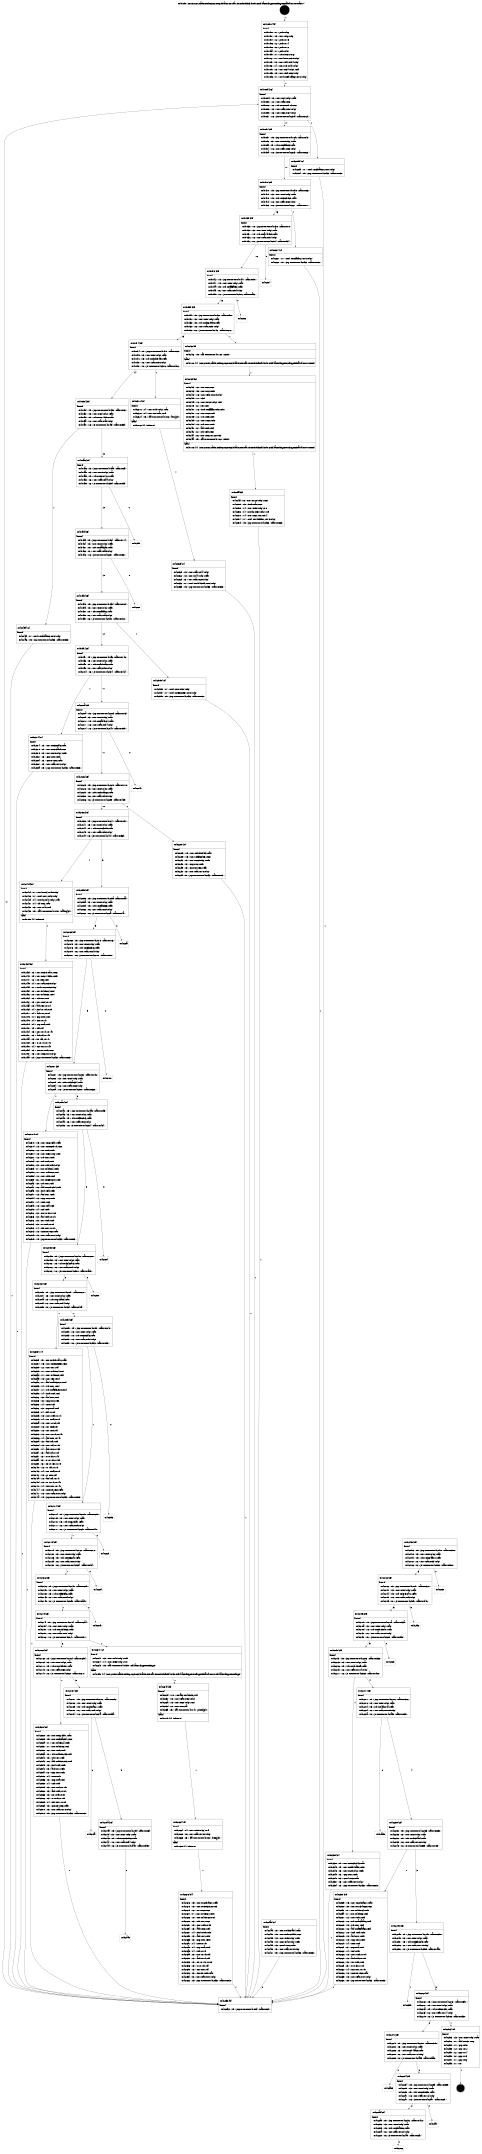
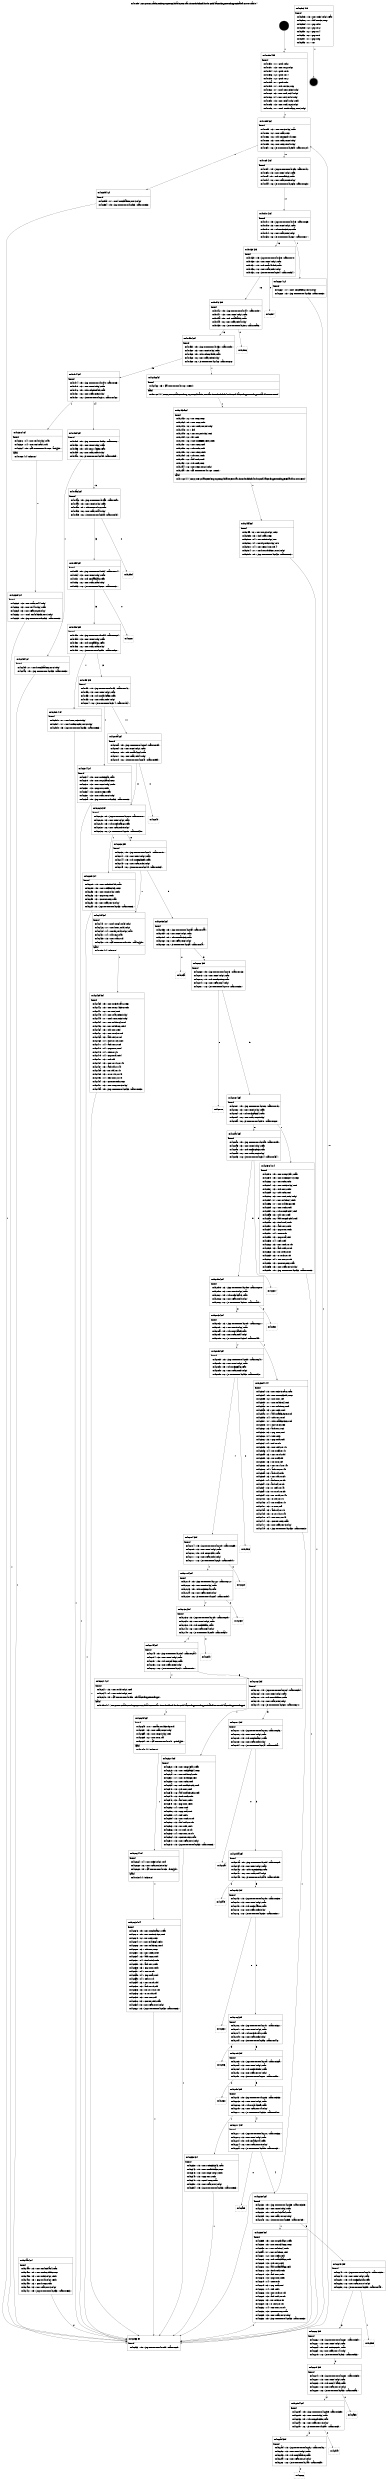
edge "0x40219a [25]" -> "0x4021b3 [25]": added, label "5"
edge "0x402262 [25]" -> "0x402be3 [19]": removed, label "1"
